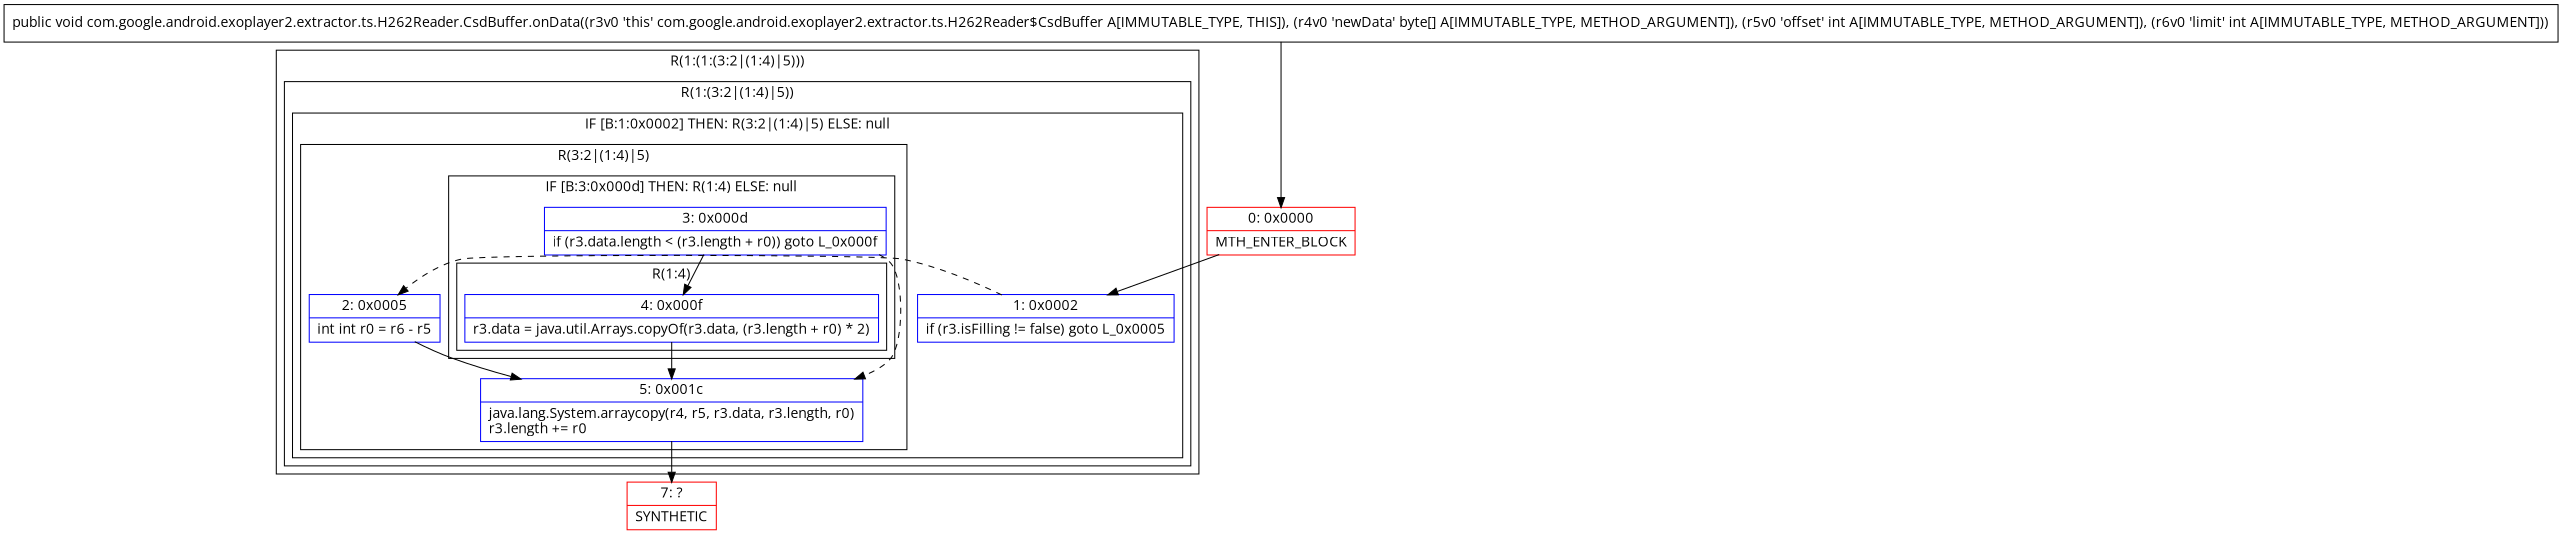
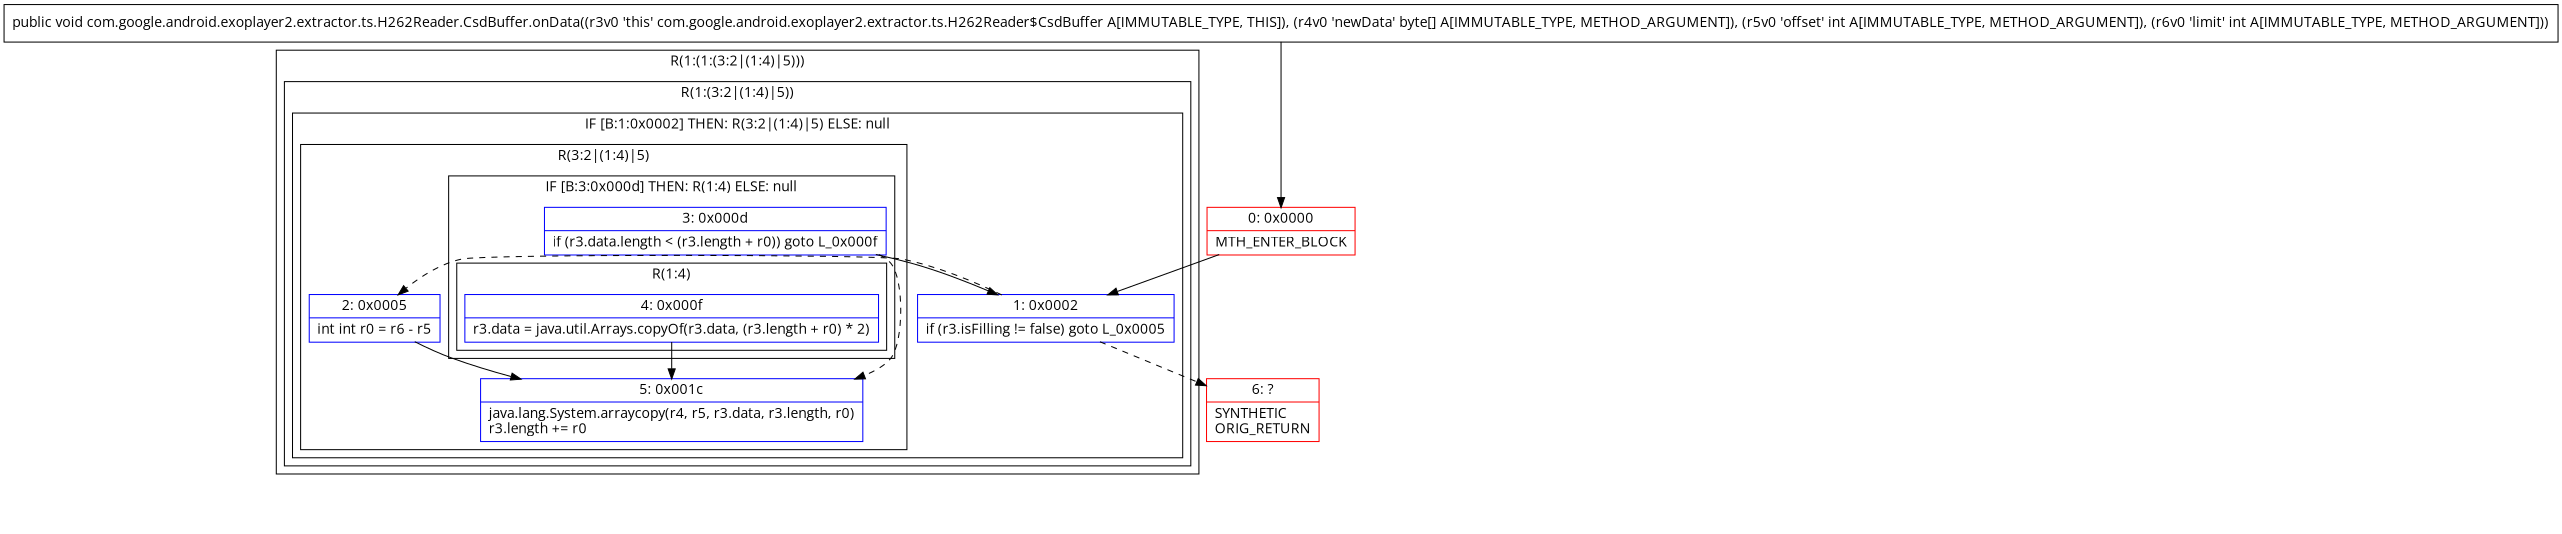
edge "3: 0x000d" -> "4: 0x000f": now "3: 0x000d" -> "1: 0x0002"
node "6: ?": added
node "7: ?": removed
